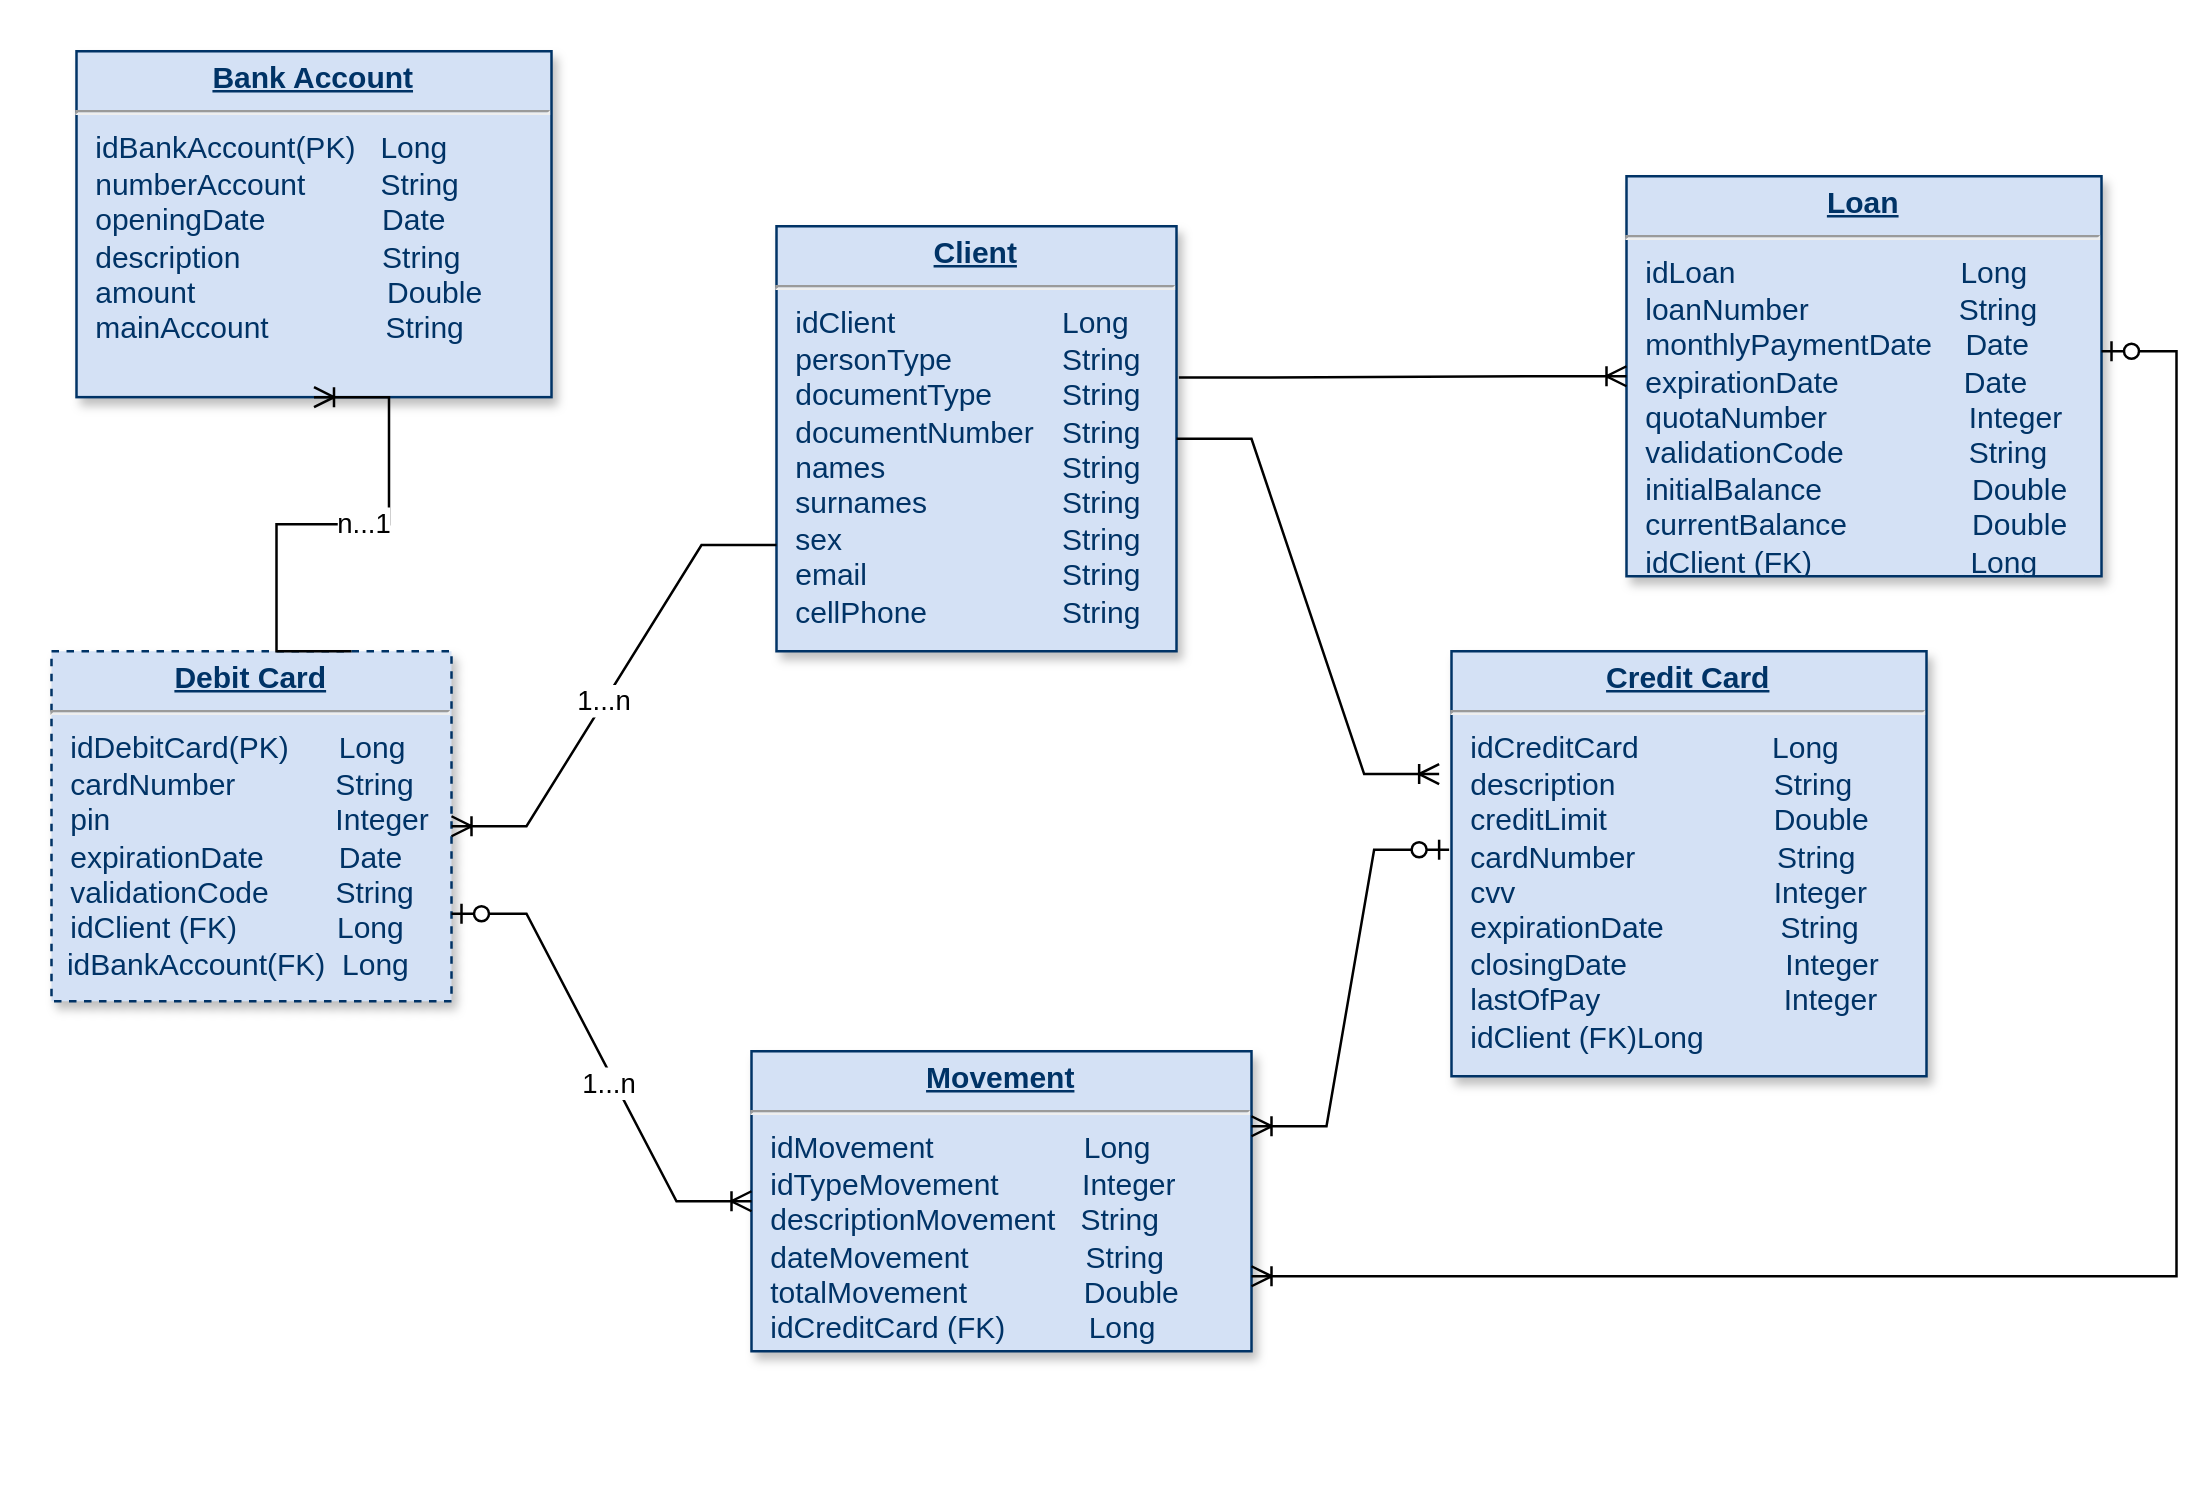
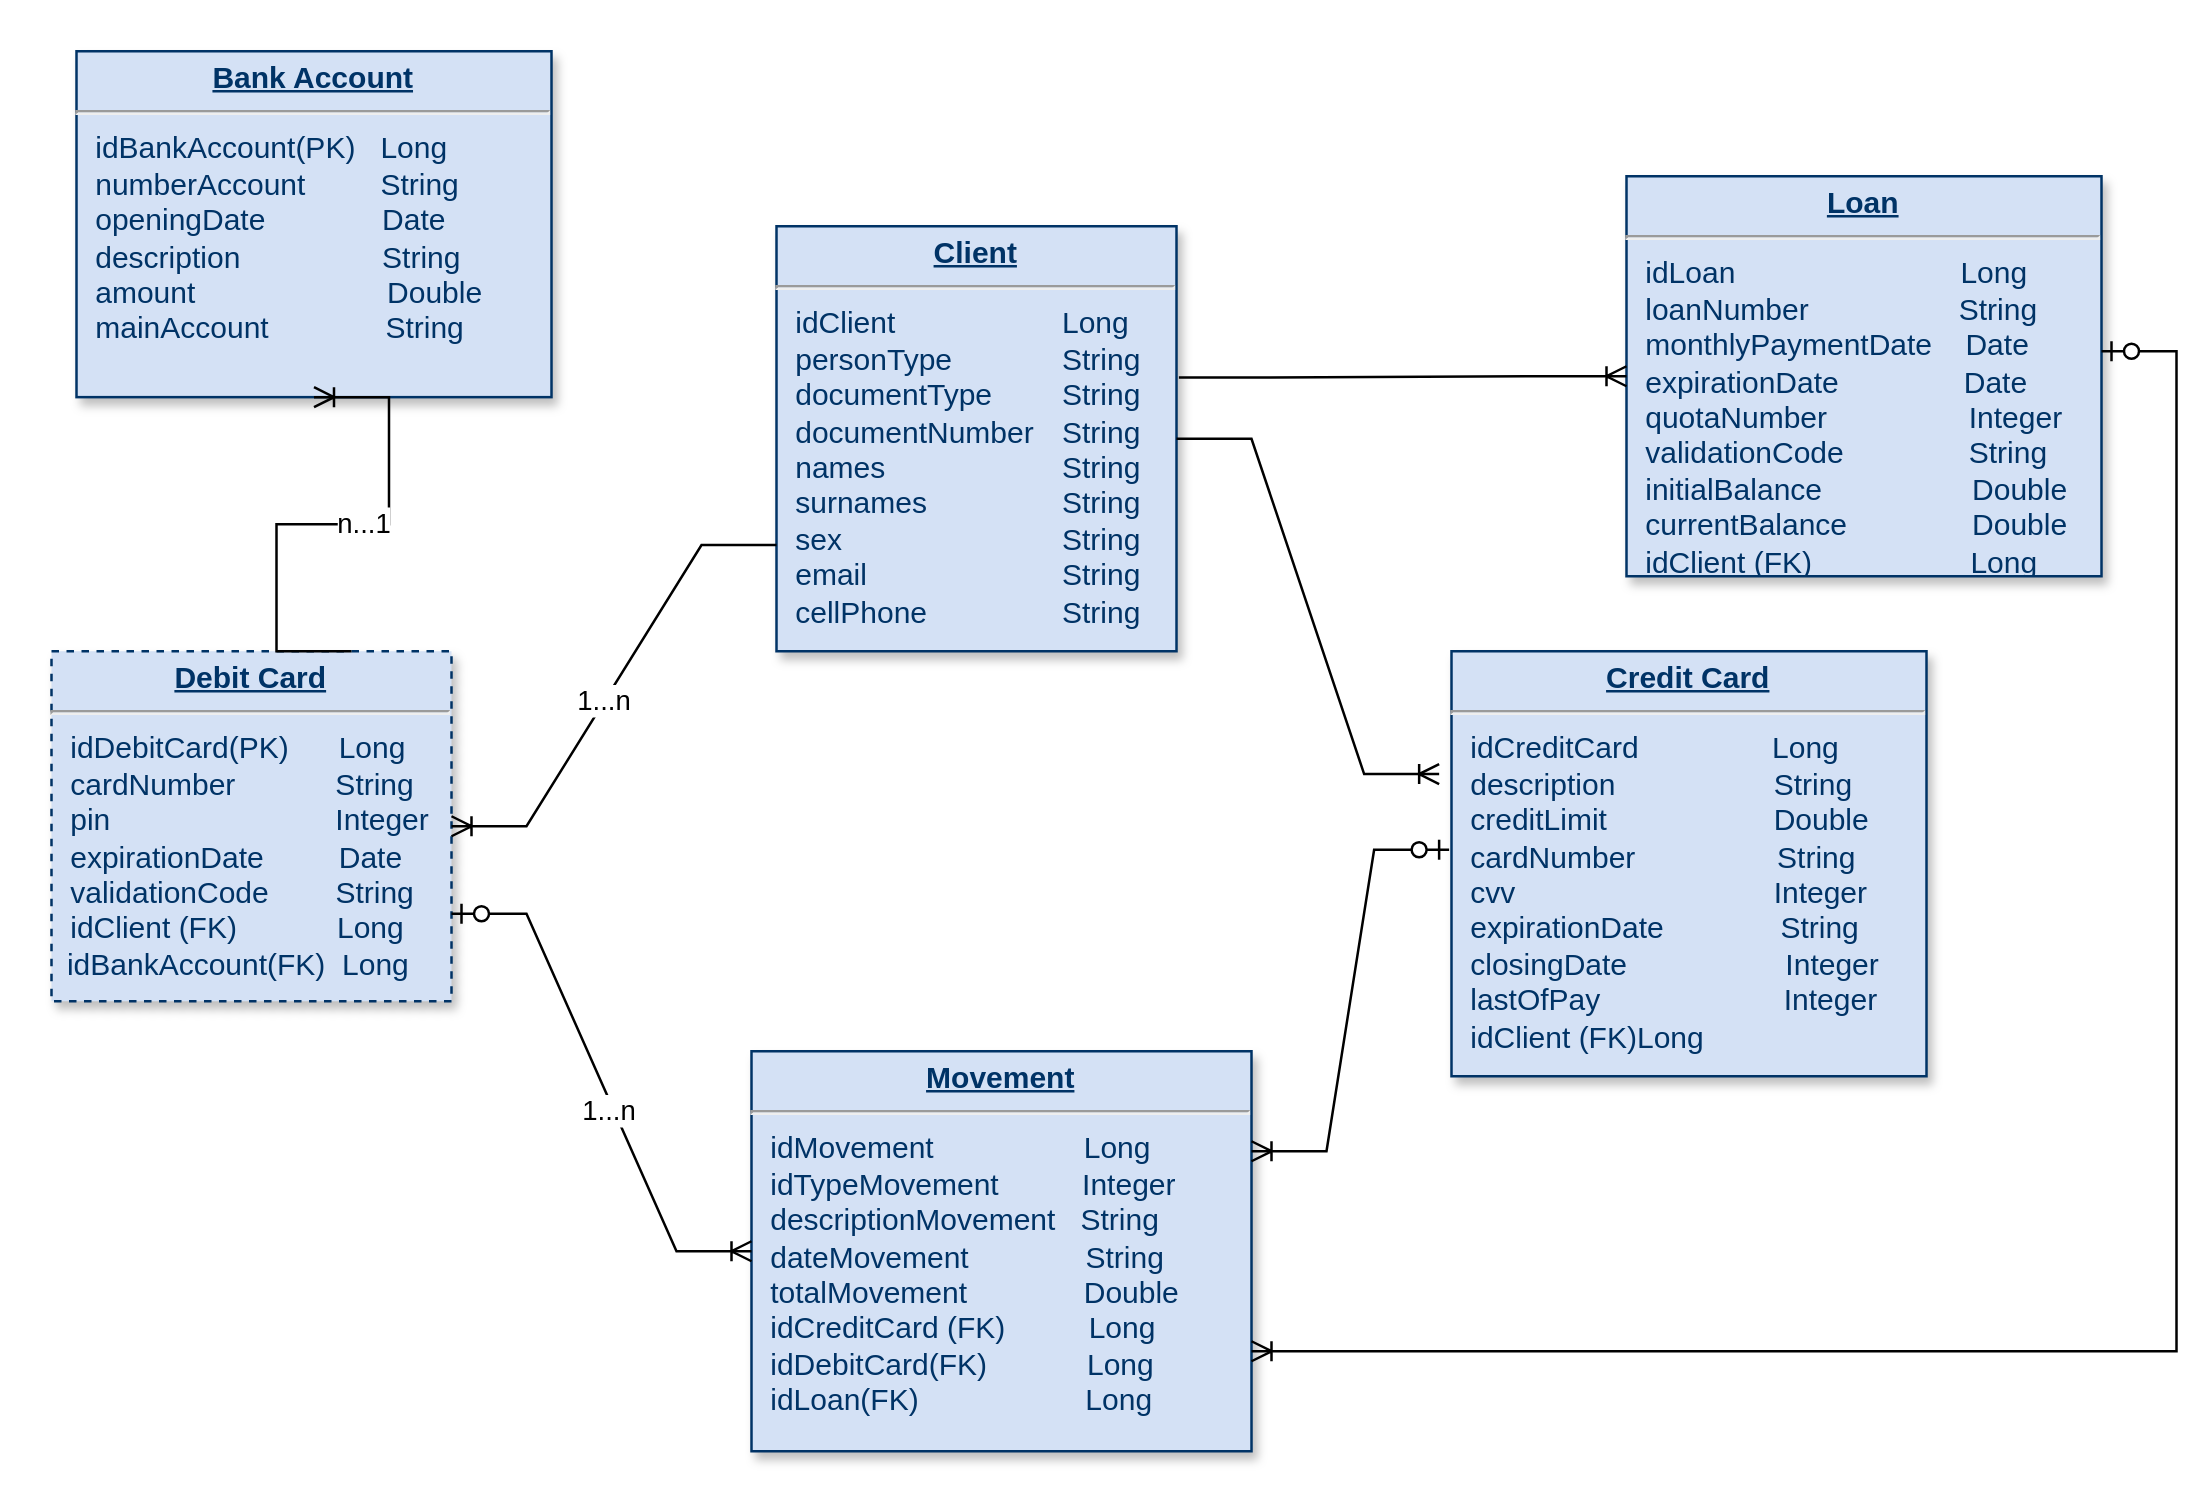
node "Movement idMovement Long idTypeMovement Integer descriptionMovement String dateMovement String totalMovement Double idCreditCard (FK) Long idDebitCard(FK) Long idLoan(FK) Long": size 500x300 -> 500x400
